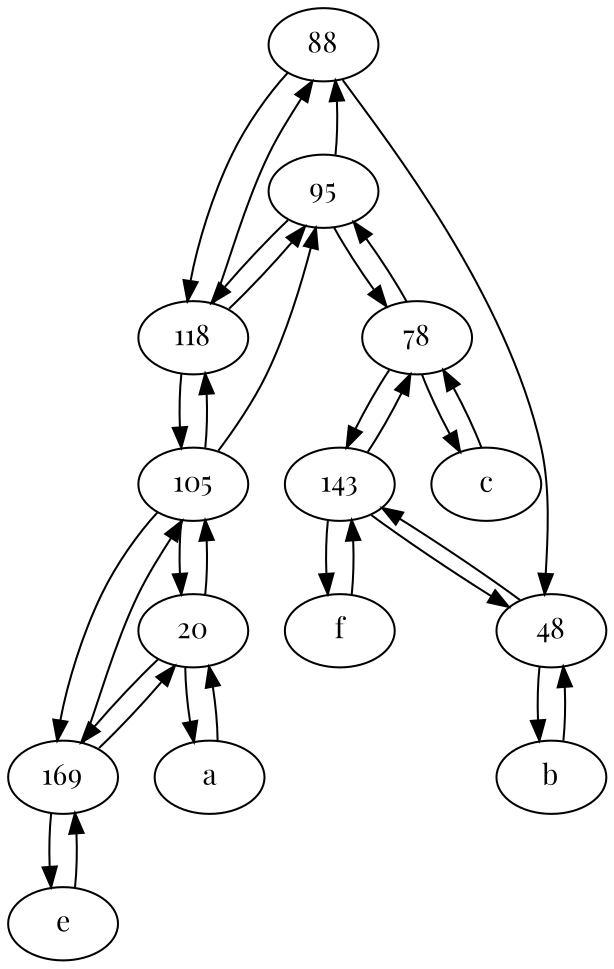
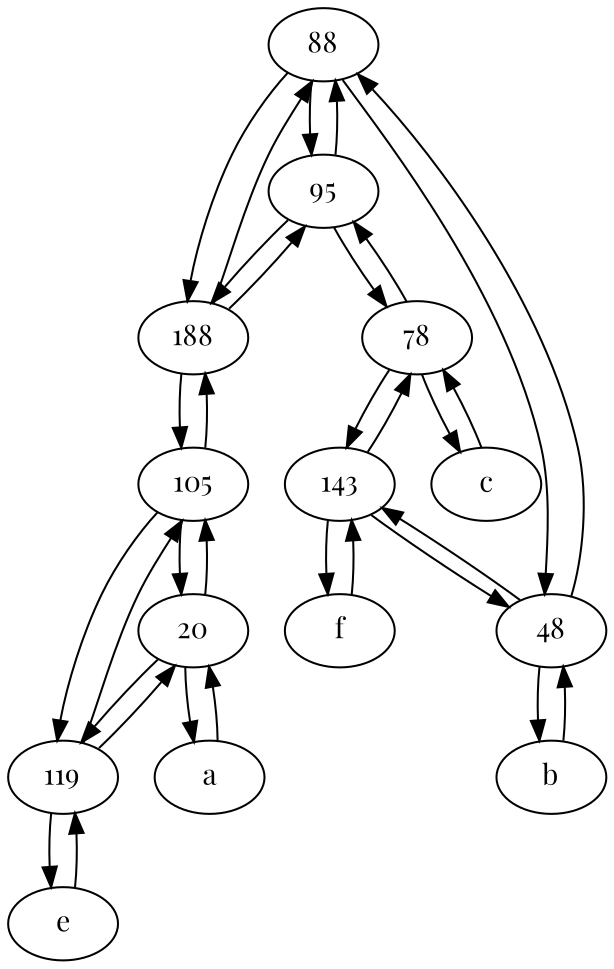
edge "48" -> "88": added
node "118": label "118" -> "188"
edge "105" -> "95": now "88" -> "95"
node "169": label "169" -> "119"
